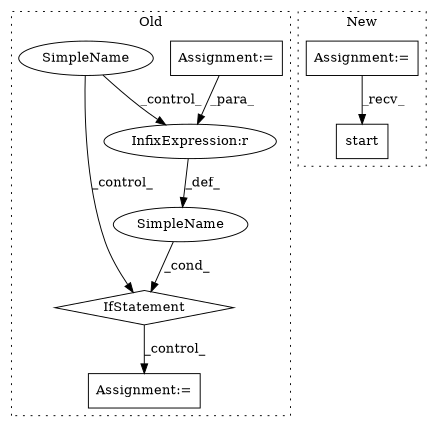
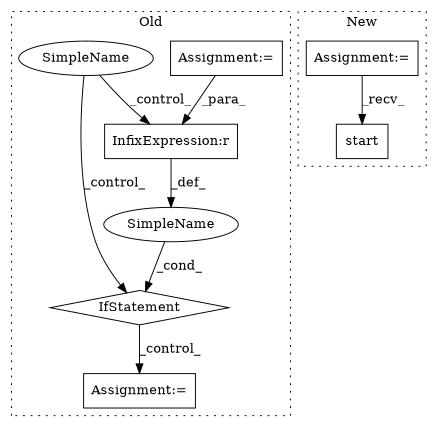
node "InfixExpression:r": shape ellipse -> box
